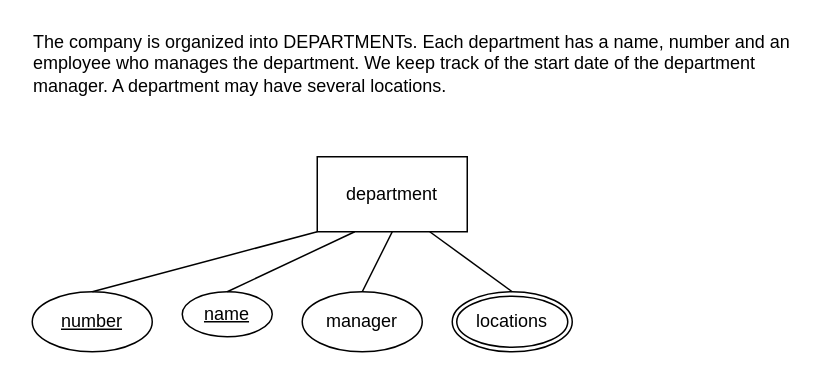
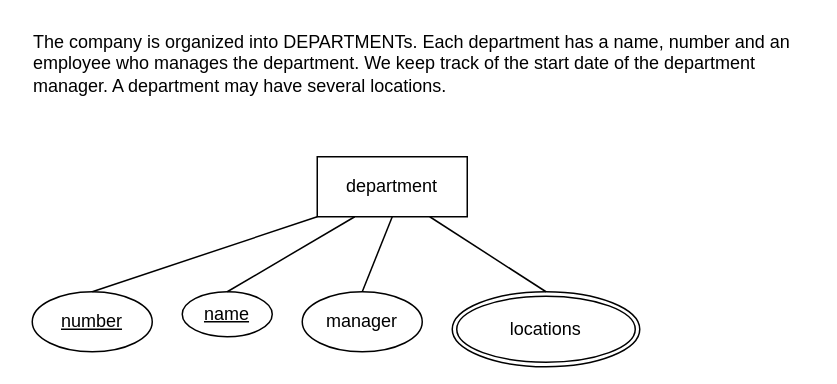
node "department": size 150x75 -> 150x60
node "locations": size 120x60 -> 188x75
